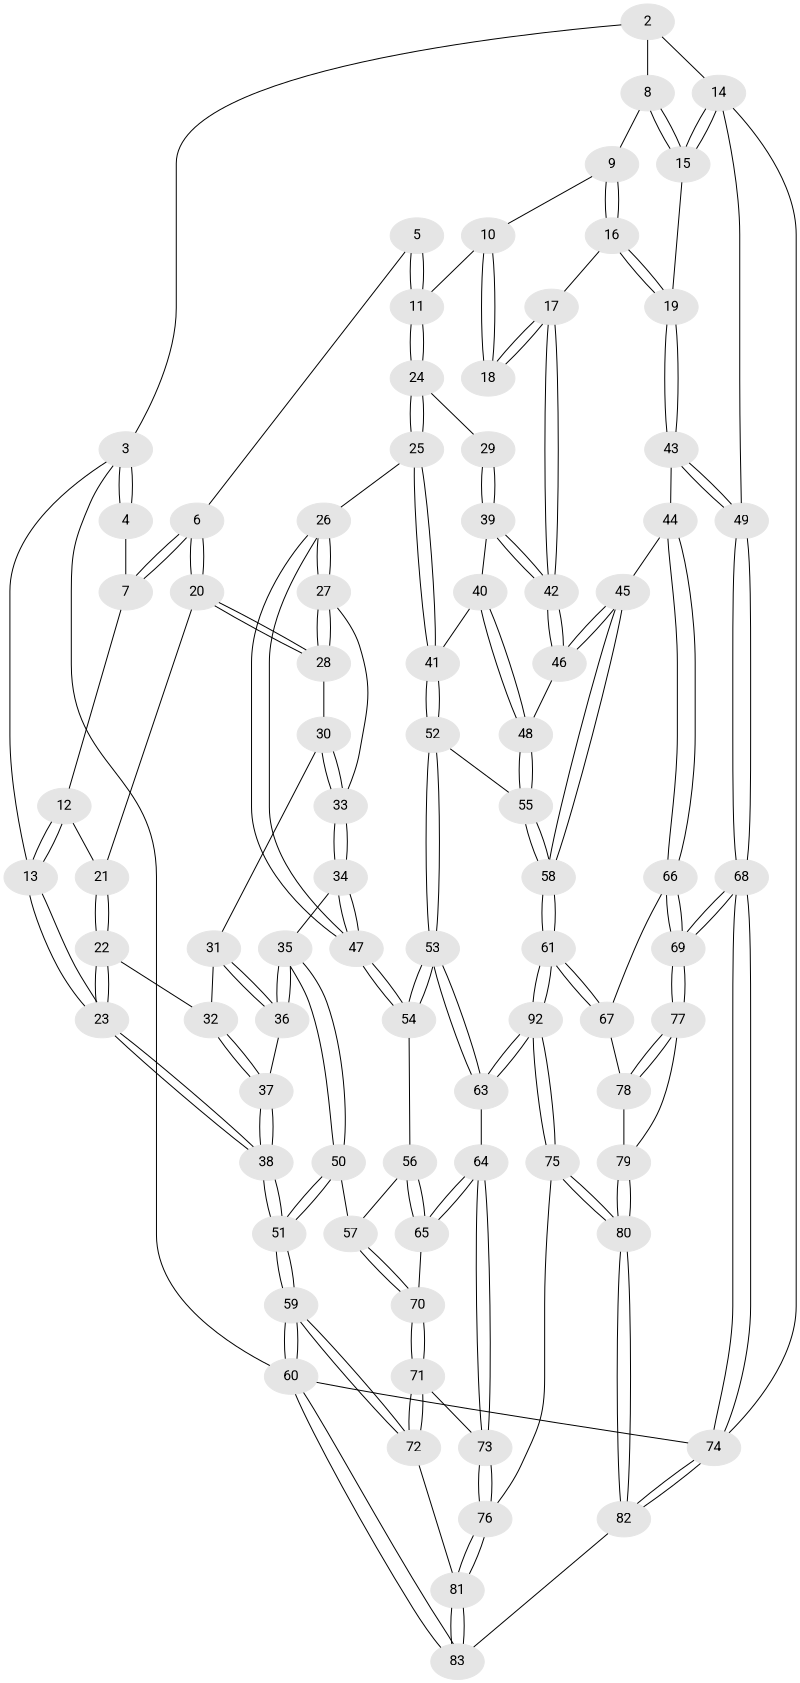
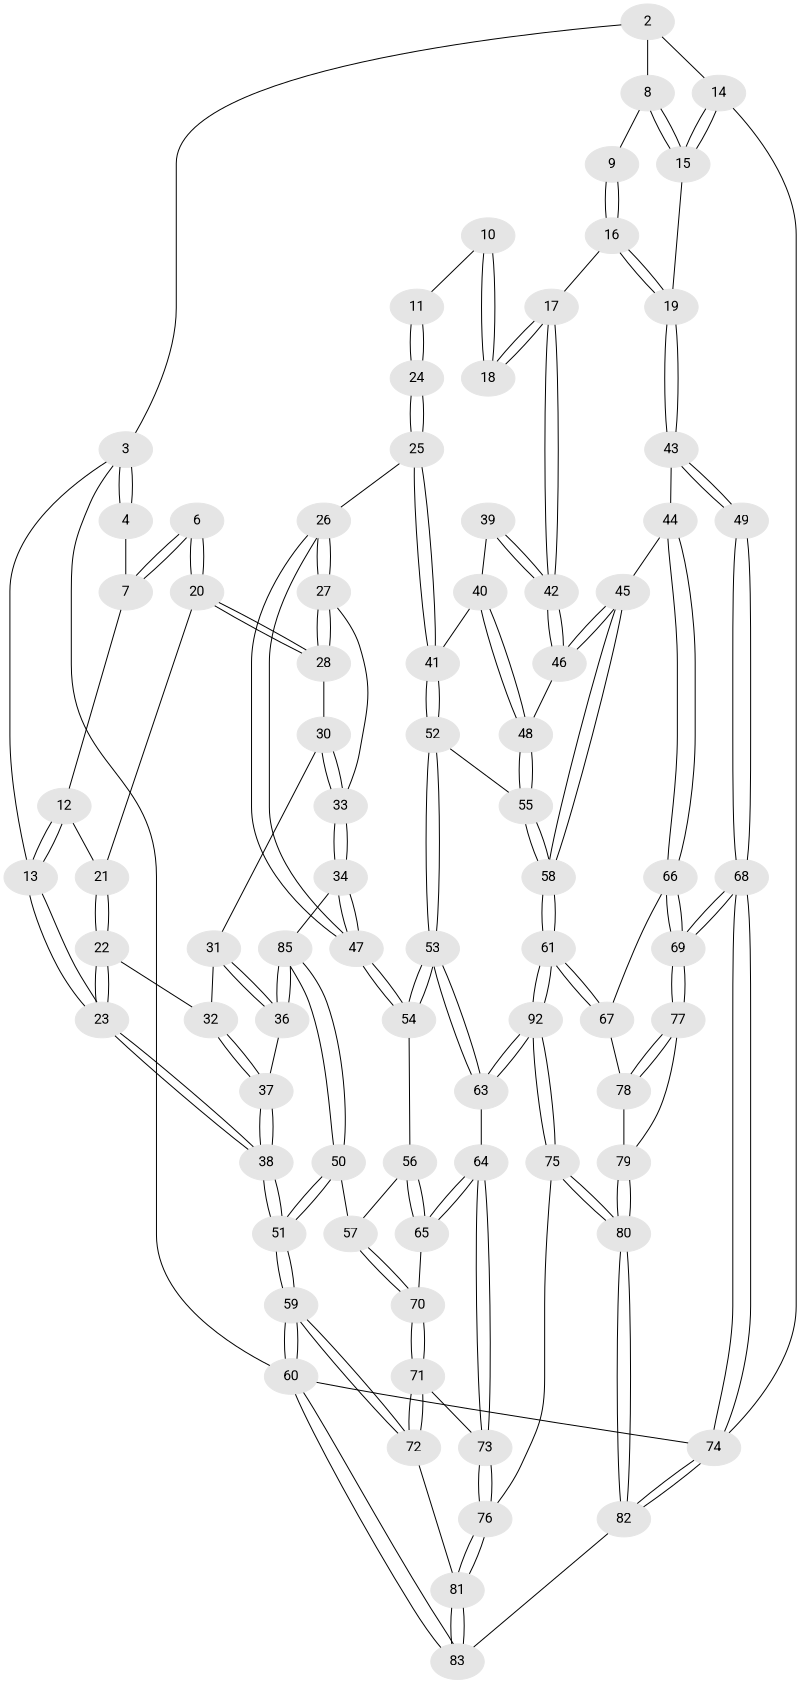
edge "9" -- "10": removed
node "5": removed
edge "14" -- "49": removed
node "29": removed
node "35": label "35" -> "85"
